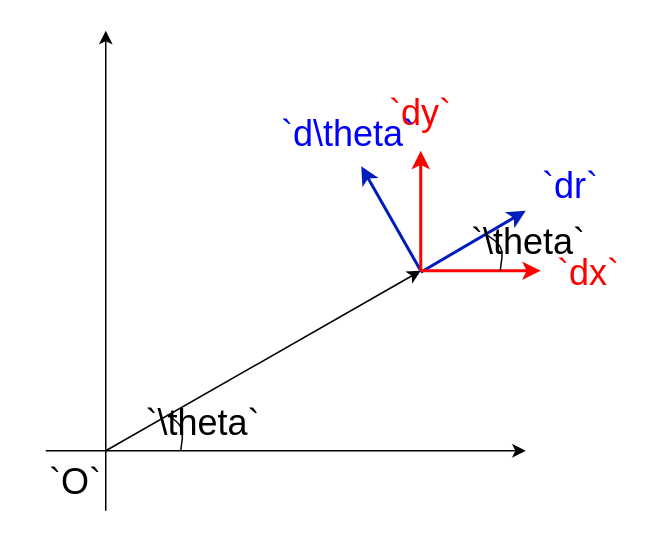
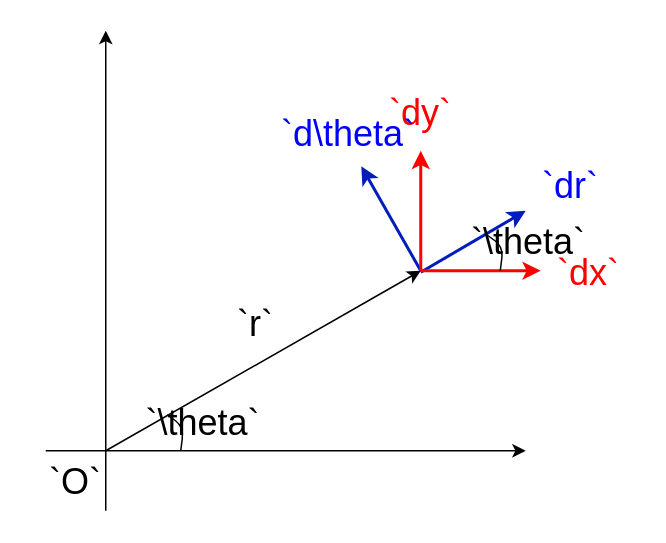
node "`r`": added
